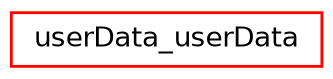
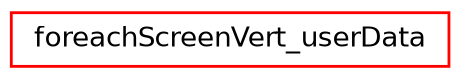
node "userData_userData": label "userData_userData" -> "foreachScreenVert_userData"
